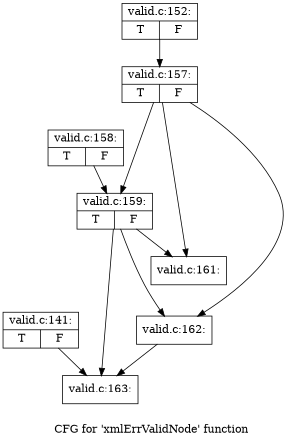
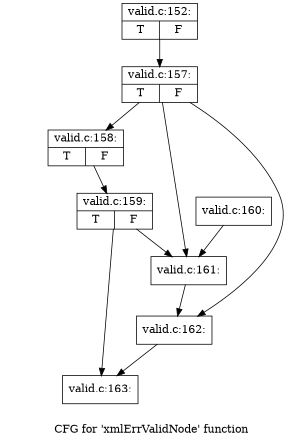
edge "valid.c:157:" -> "valid.c:159:": now "valid.c:157:" -> "valid.c:158:"
node "valid.c:160:": added
edge "valid.c:159:" -> "valid.c:162:": now "valid.c:161:" -> "valid.c:162:"
node "valid.c:141:": removed
